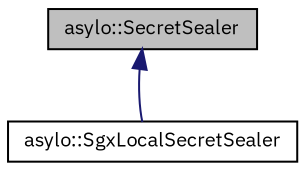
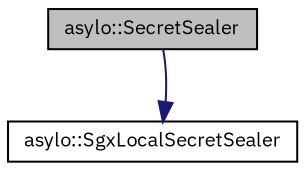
edge "asylo::SgxLocalSecretSealer" -> "asylo::SecretSealer": reversed
